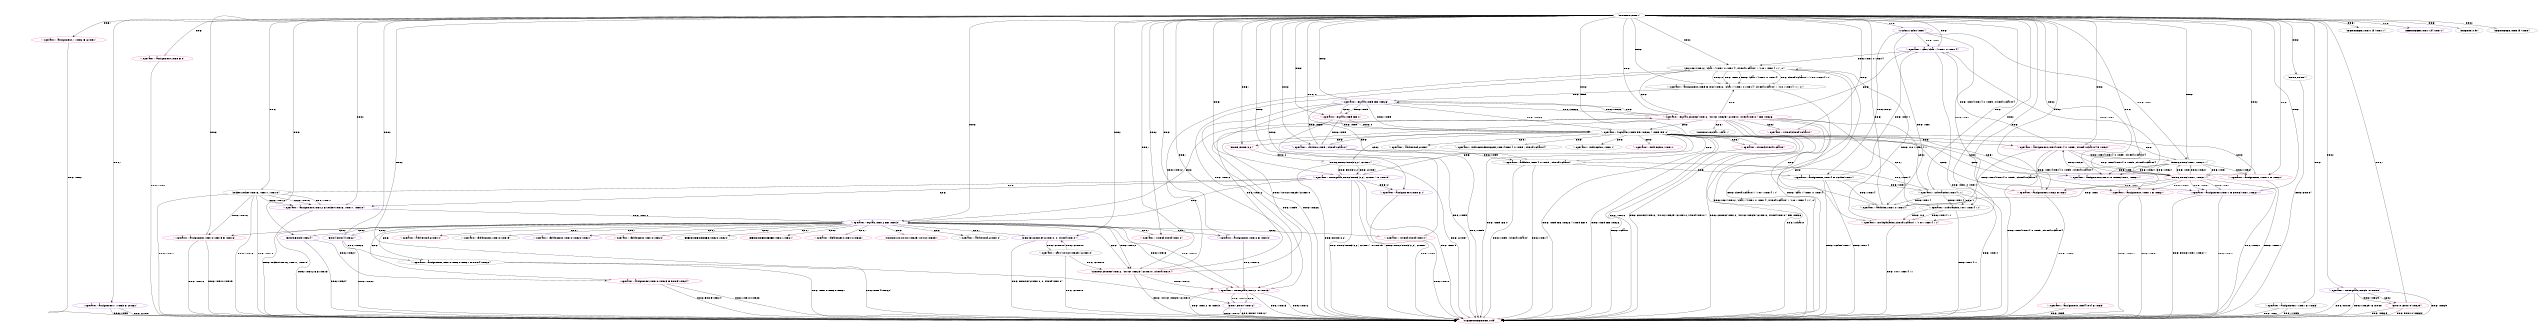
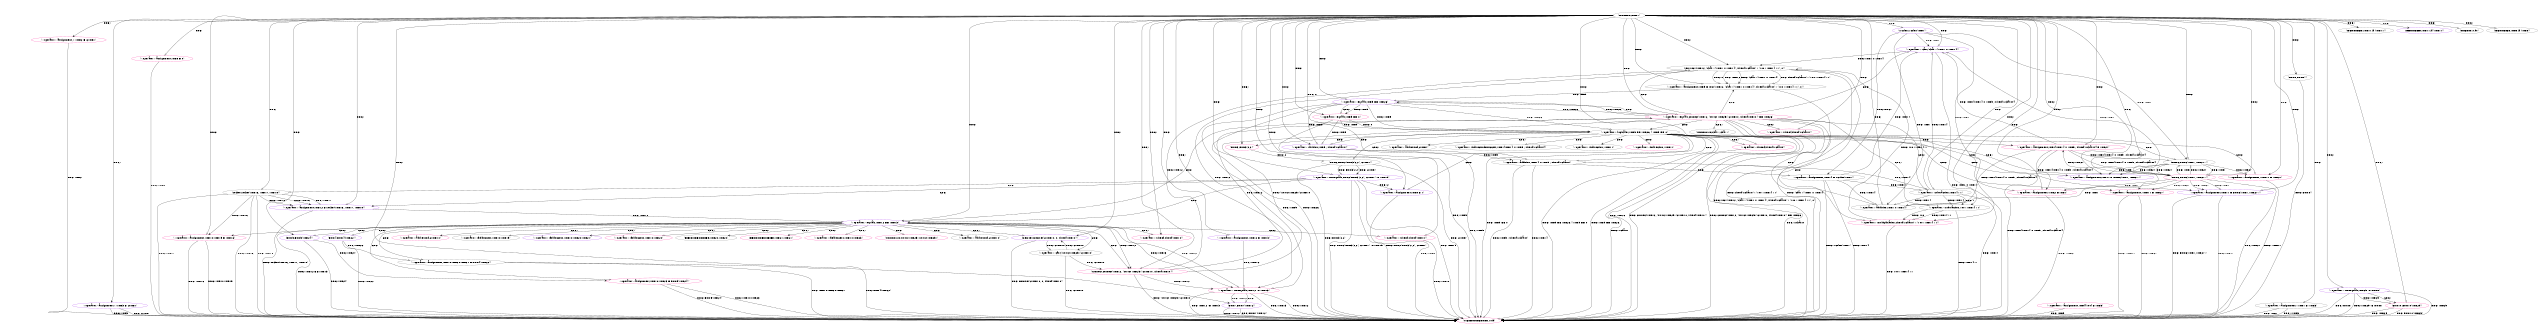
edge "(METHOD,FUN1)" -> "(FUN4,FUN4(VAR22))": removed, label "DDG:"
edge "(<operator>.subtraction,VAR14 - 1)" -> "(<operator>.cast,(char *)(VAR1 + VAR14))": added, label "DDG: VAR14"
edge "(<operator>.logicalOr,VAR9 == VAR26 || VAR9 == 0)" -> "(<operator>.notEquals,FUN2(FUN3(2,2), &VAR7) != VAR15)": now "(<operator>.logicalOr,VAR9 == VAR26 || VAR9 == 0)" -> "(<operator>.assignment,VAR8 = 1)"
edge "(<operator>.equals,VAR12 == VAR13)" -> "(<operator>.assignment,VAR12 = VAR13)": now "(<operator>.equals,VAR12 == VAR13)" -> "(<operator>.cast,(struct VAR25*)&VAR10)"
